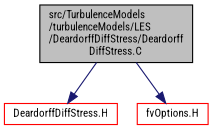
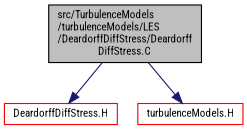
node "fvOptions.H": label "fvOptions.H" -> "turbulenceModels.H"
